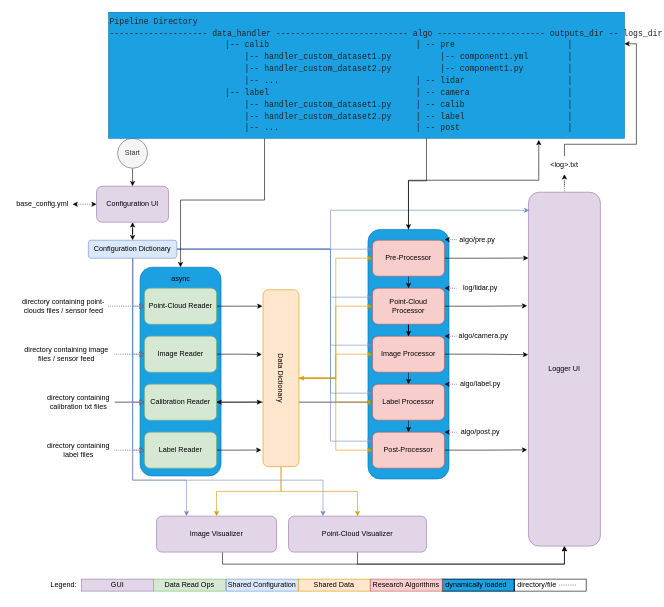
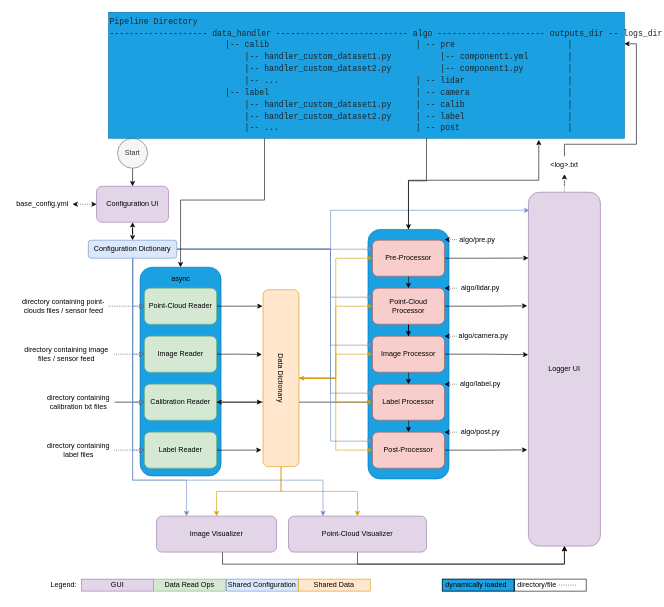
node "log/lidar.py": label "log/lidar.py" -> "algo/lidar.py"
node "Research Algorithms": removed
